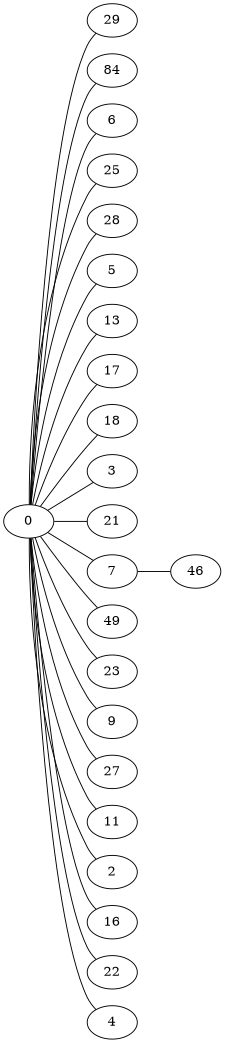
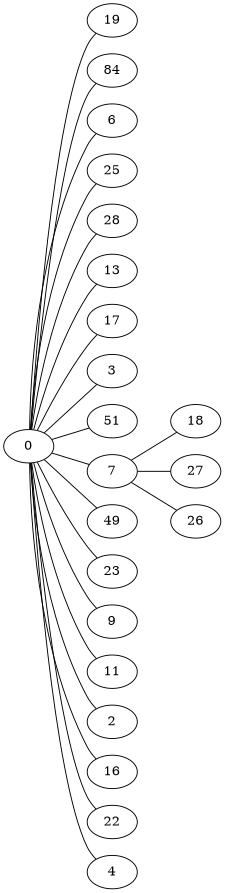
node "29": label "29" -> "19"
node "5": removed
edge "18" -- "0": now "18" -- "7"
node "21": label "21" -> "51"
node "46": label "46" -> "26"
edge "0" -- "27": now "7" -- "27"
